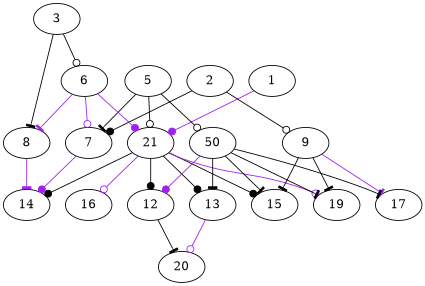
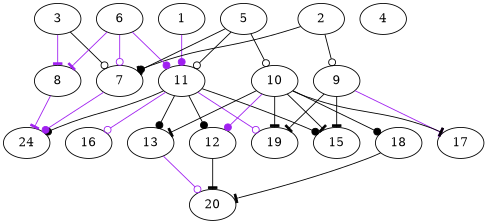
node "4": added
edge "3" -> "6": now "3" -> "7"
edge "3" -> "8": color black -> purple
node "21": label "21" -> "11"
node "50": label "50" -> "10"
node "18": added
node "14": label "14" -> "24"
